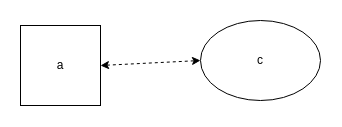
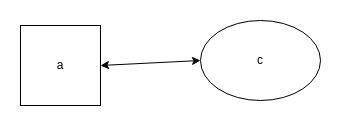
edge "c" -- "a": style dashed -> solid
